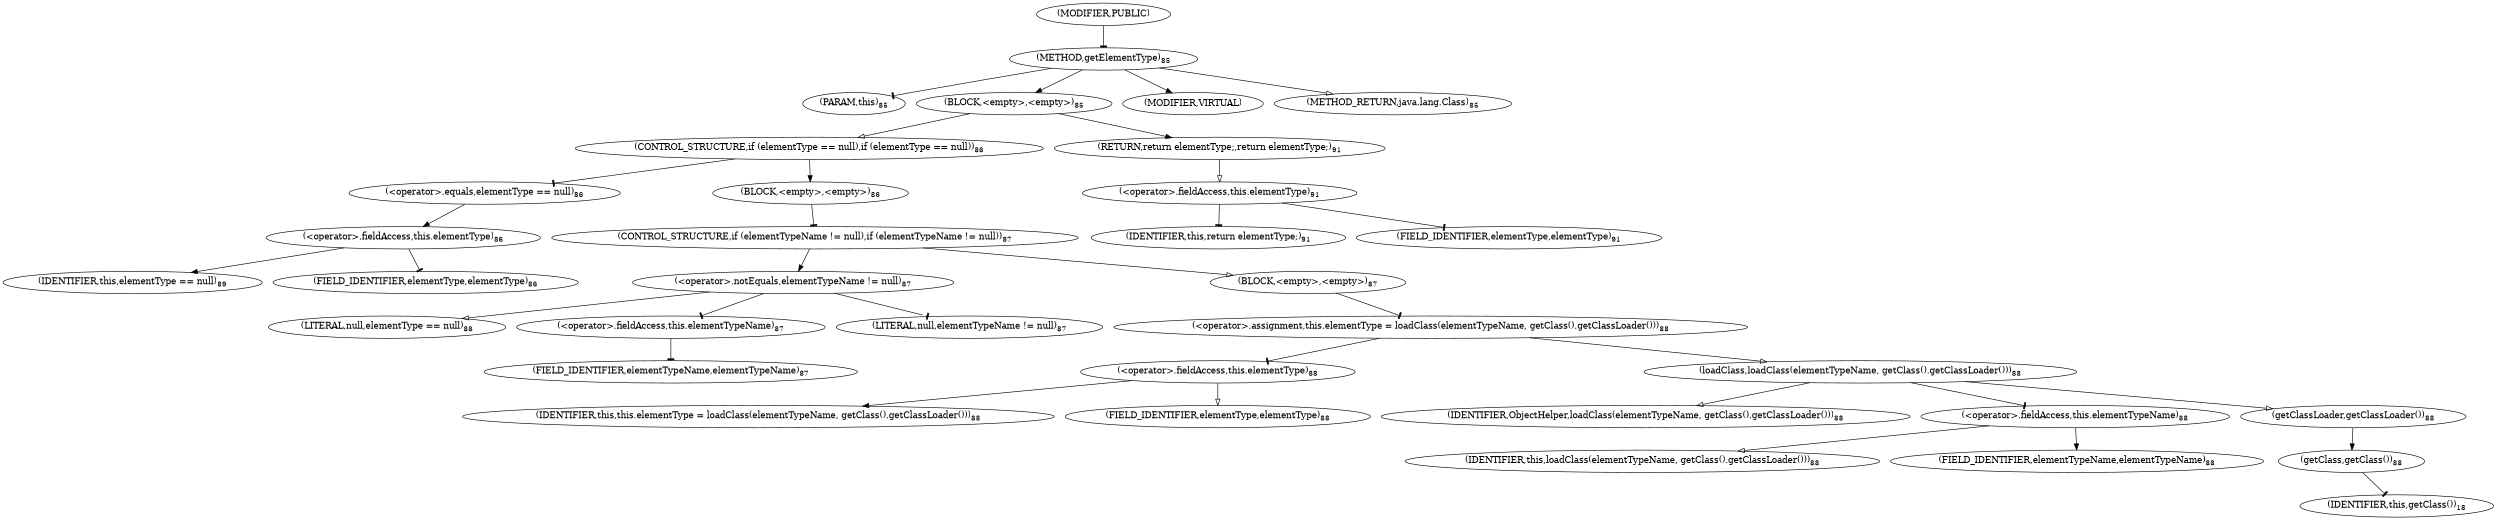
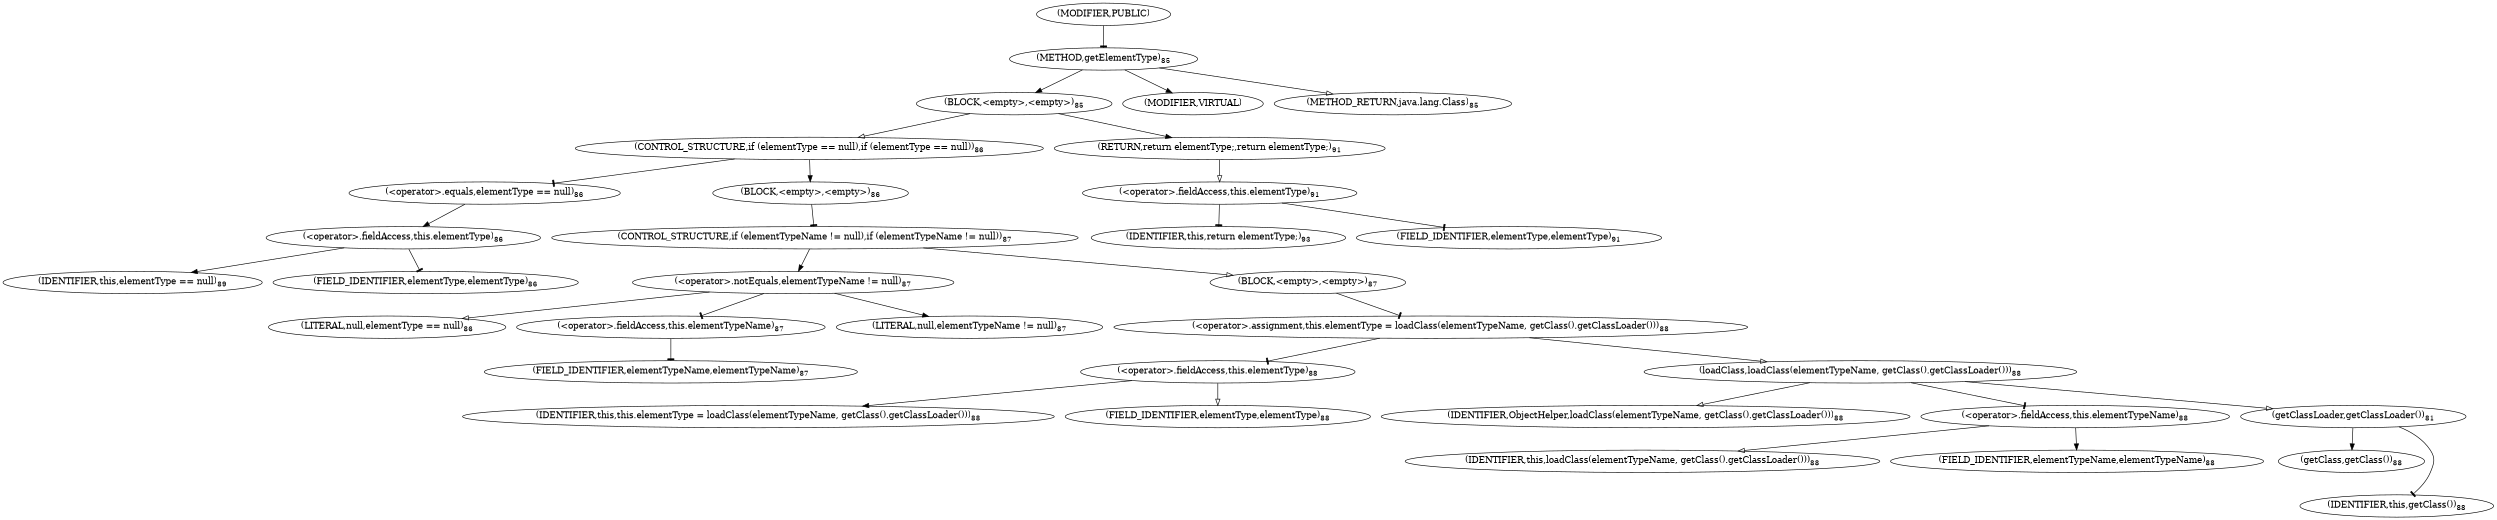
node "(PARAM,this)": removed
node "(IDENTIFIER,this,return elementType;)": text "91" -> "93"
edge "(<operator>.notEquals,elementTypeName != null)" -> "(LITERAL,null,elementTypeName != null)": arrowhead tee -> normal
node "(getClassLoader,getClassLoader())": text "88" -> "81"
edge "(getClass,getClass())" -> "(IDENTIFIER,this,getClass())": now "(getClassLoader,getClassLoader())" -> "(IDENTIFIER,this,getClass())"
node "(IDENTIFIER,this,getClass())": text "18" -> "88"
